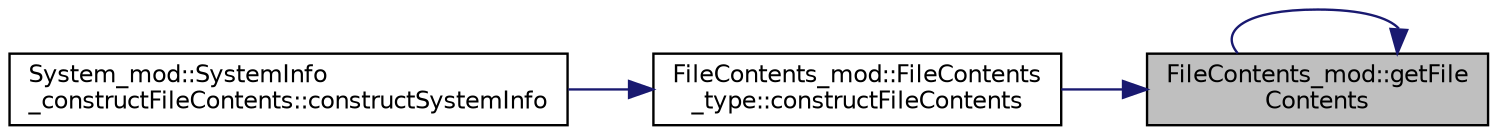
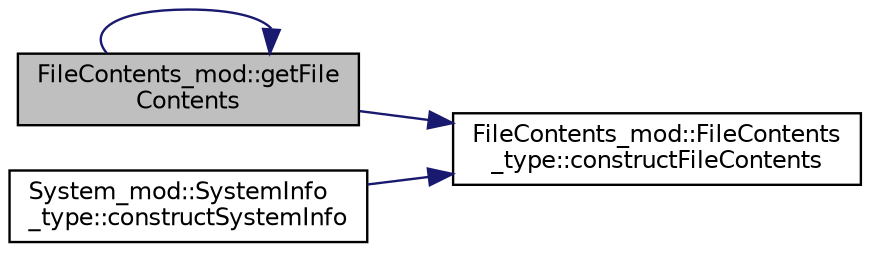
node "System_mod::SystemInfo _constructFileContents::constructSystemInfo": label "System_mod::SystemInfo _constructFileContents::constructSystemInfo" -> "System_mod::SystemInfo _type::constructSystemInfo"
edge "FileContents_mod::FileContents _type::constructFileContents" -> "FileContents_mod::getFile Contents": reversed
